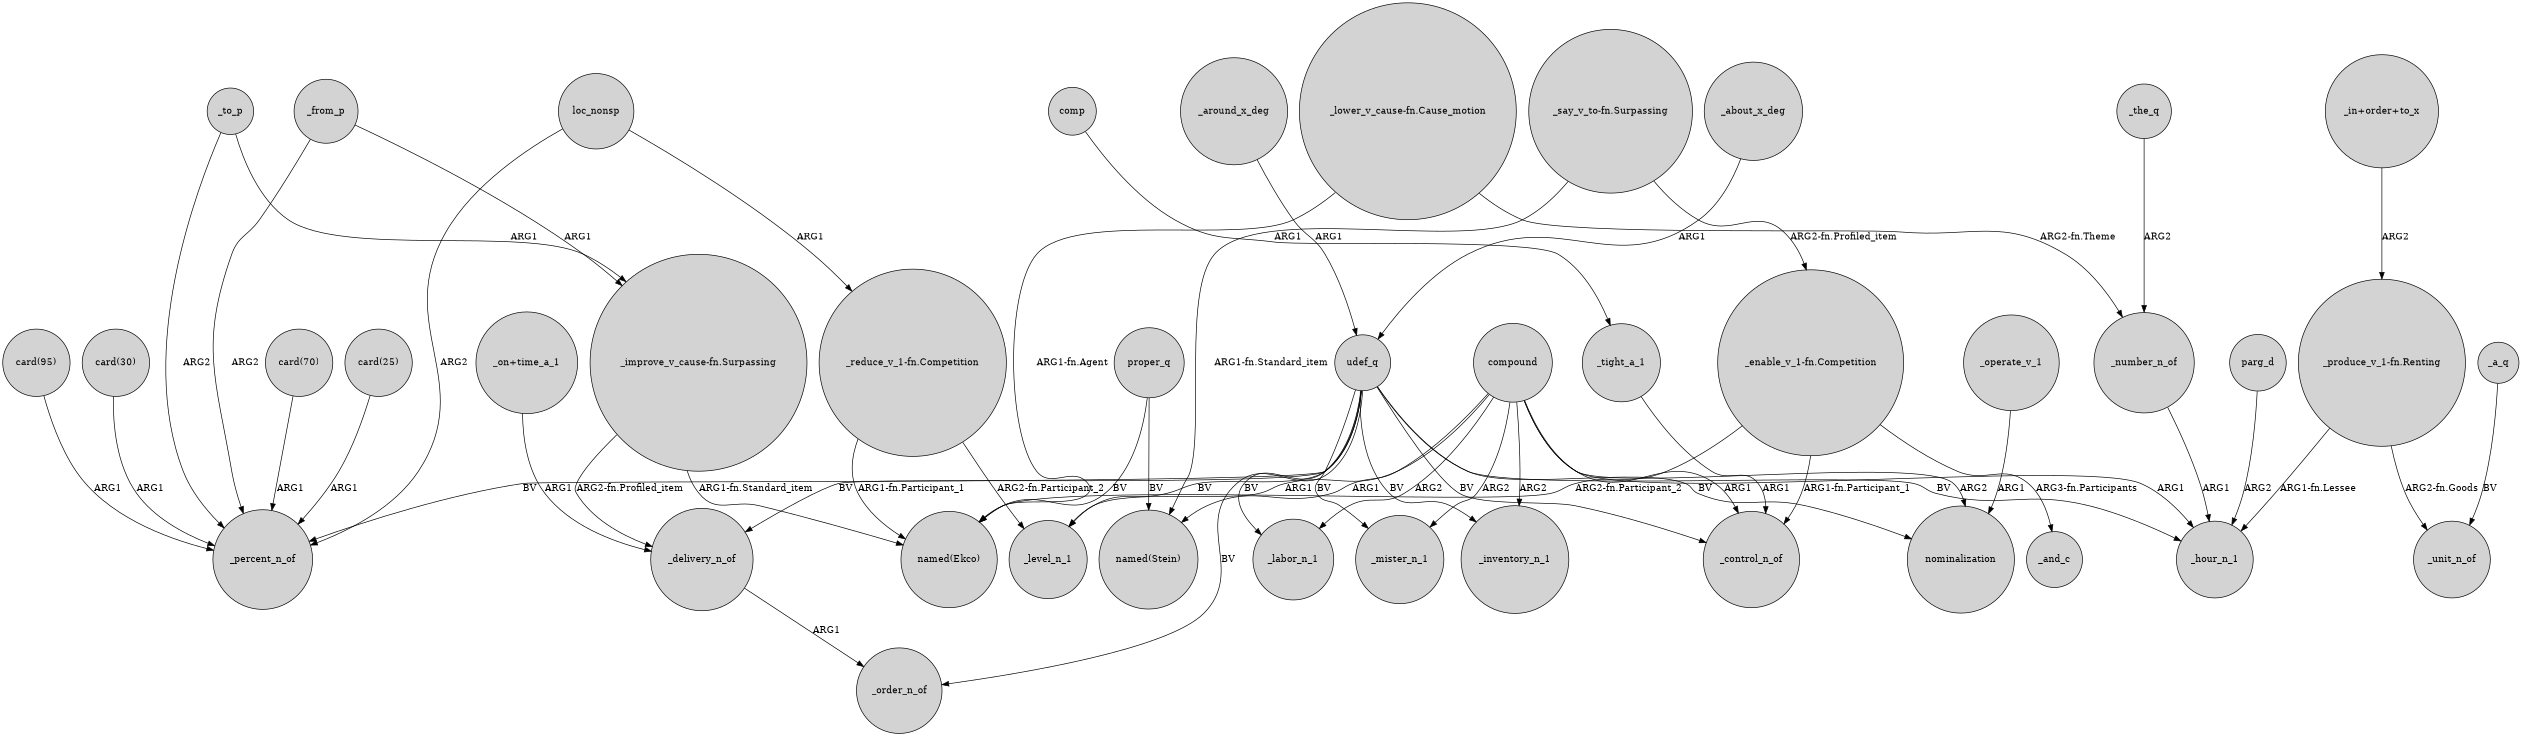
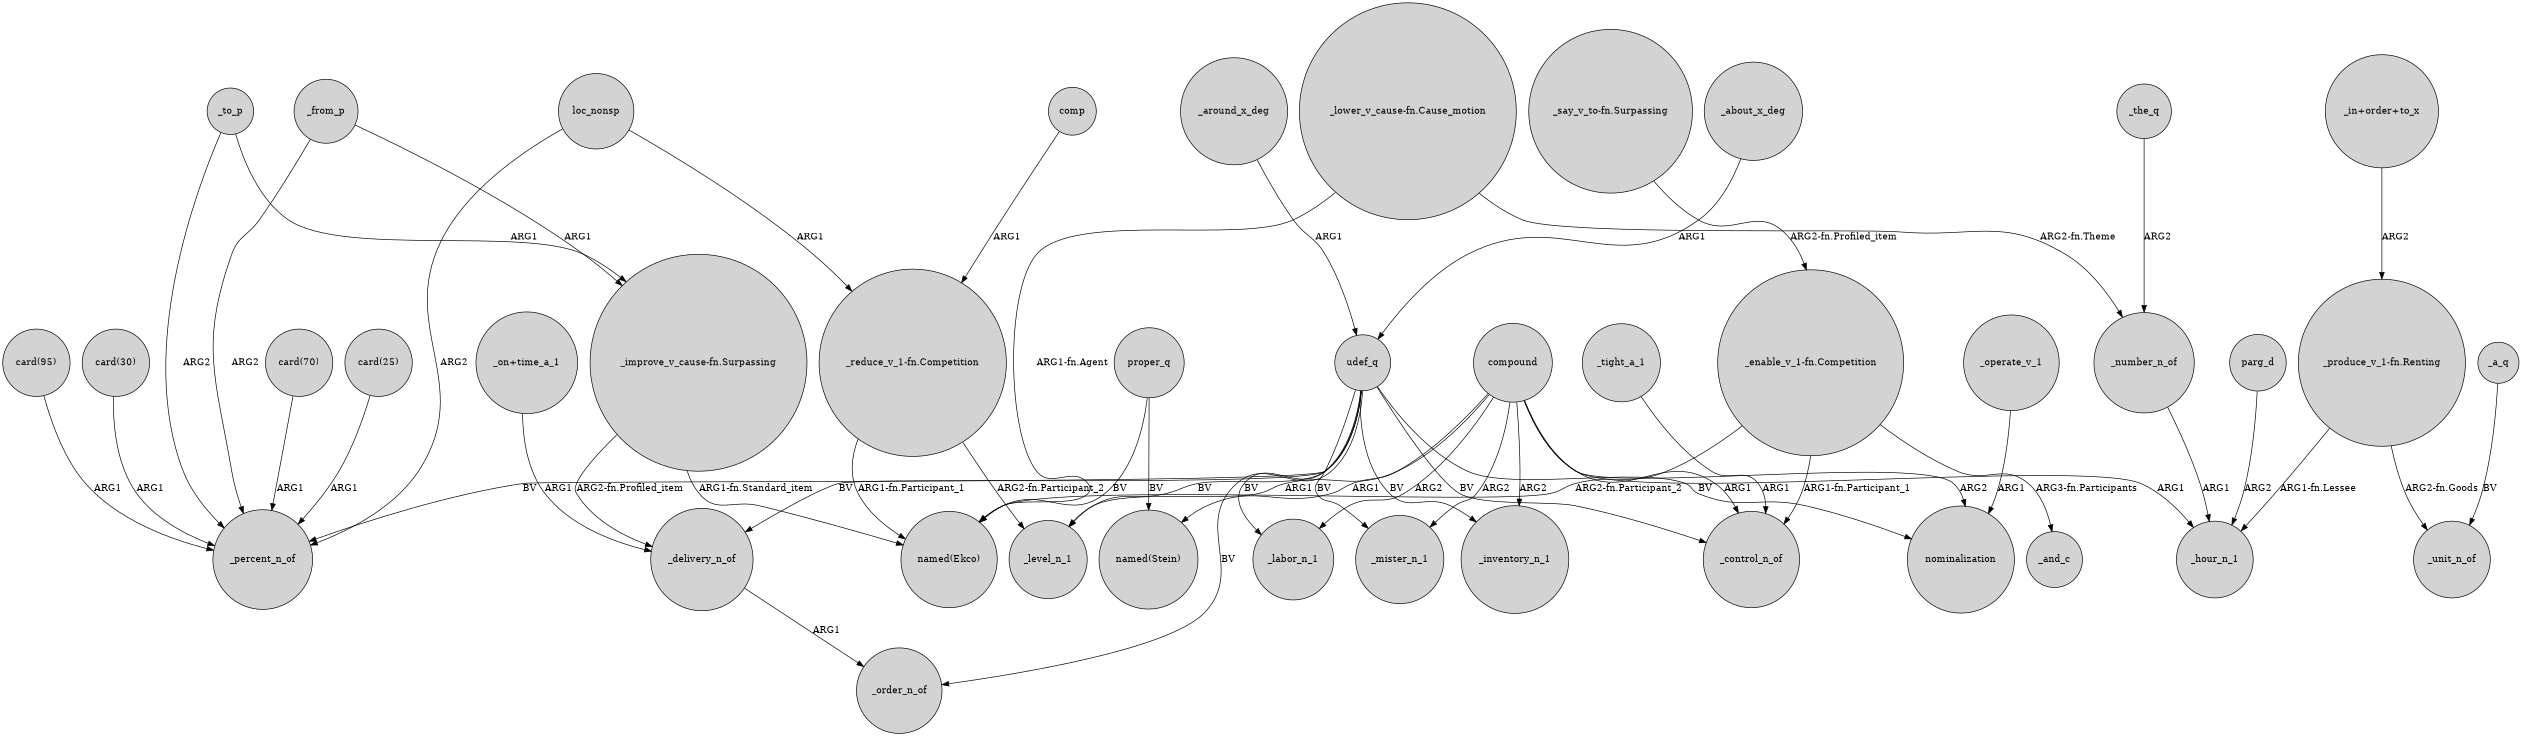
edge "_say_v_to-fn.Surpassing" -> "named(Stein)": removed, label "ARG1-fn.Standard_item"
edge "comp" -> "_tight_a_1": now "comp" -> "_reduce_v_1-fn.Competition"
edge "udef_q" -> "_hour_n_1": removed, label "BV"
